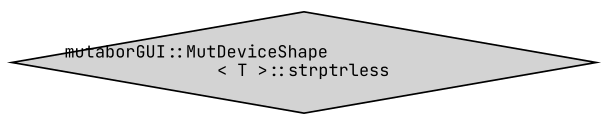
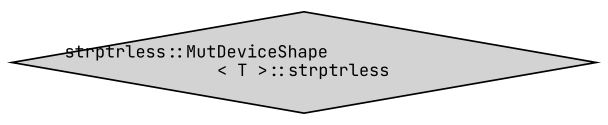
node "mutaborGUI::MutDeviceShape < T >::strptrless": label "mutaborGUI::MutDeviceShape < T >::strptrless" -> "strptrless::MutDeviceShape < T >::strptrless"
